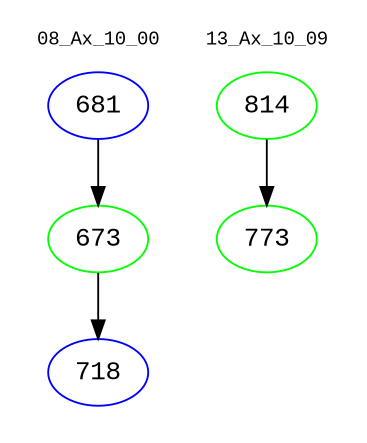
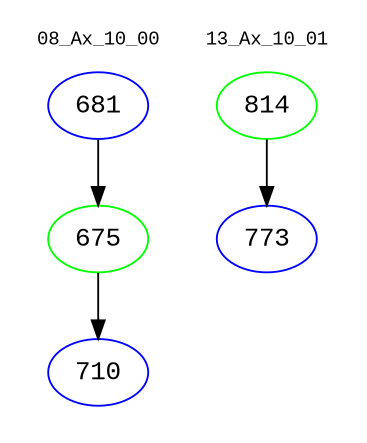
cluster "13_Ax_10_09": label "13_Ax_10_09" -> "13_Ax_10_01"
node "673": label "673" -> "675"
node "773": color green -> blue
node "718": label "718" -> "710"
